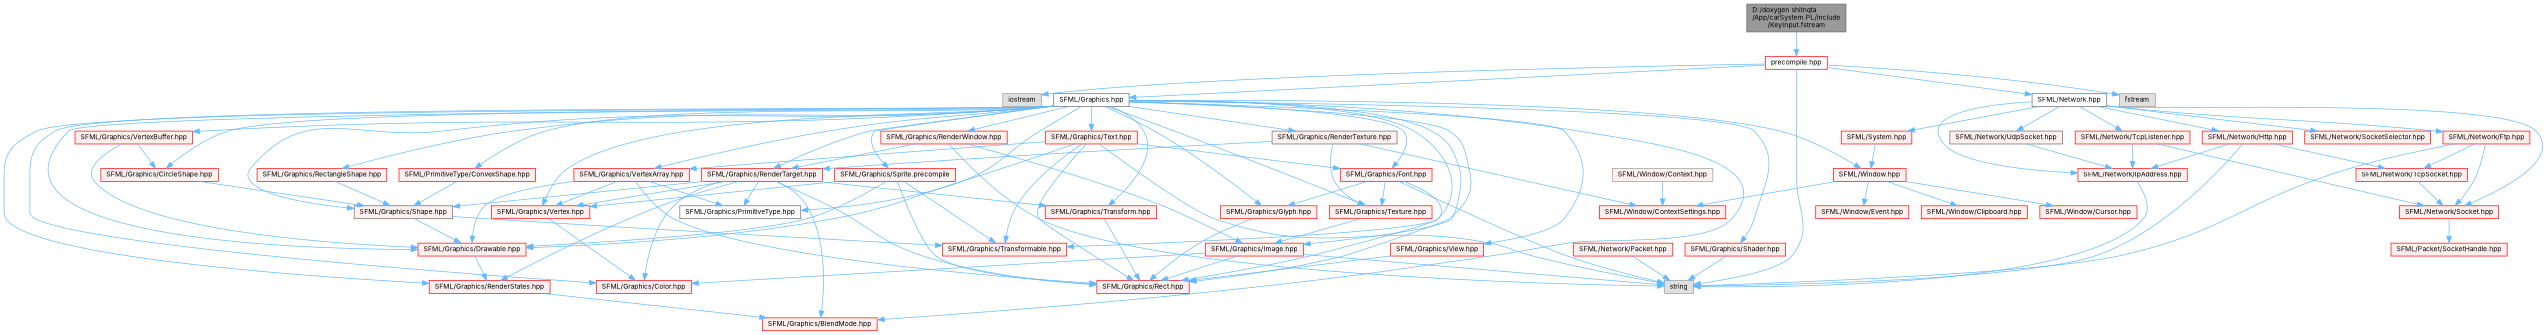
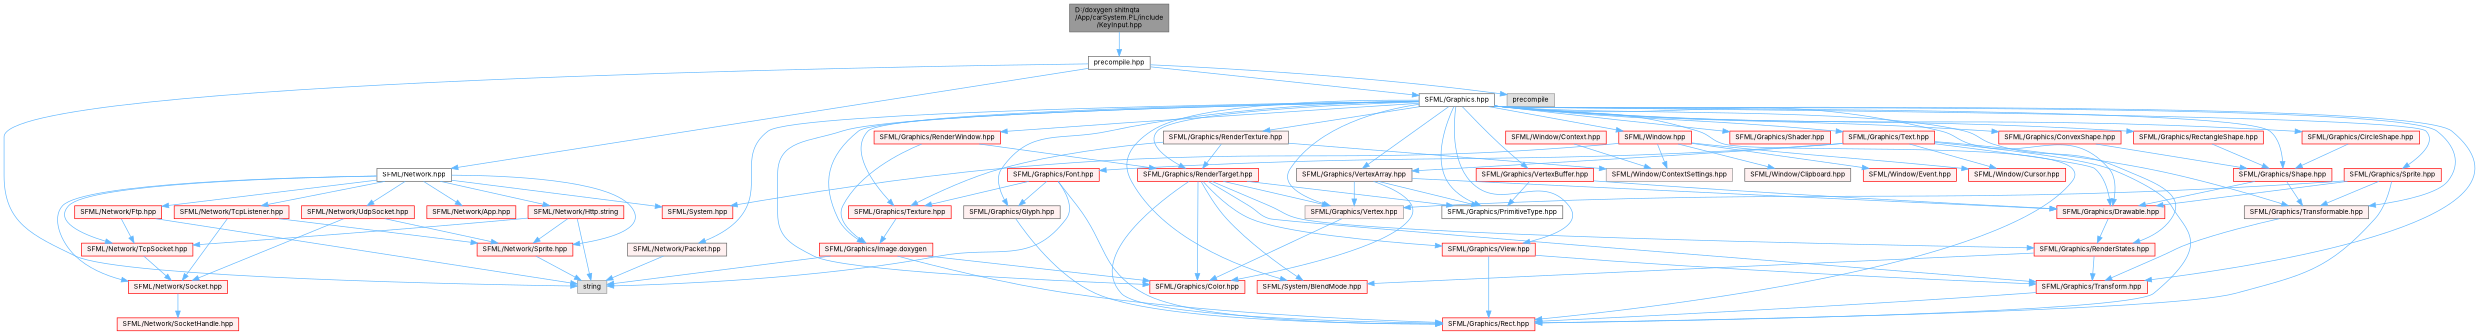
node "D:/doxygen shitnqta /App/carSystem.PL/include /KeyInput.fstream": label "D:/doxygen shitnqta /App/carSystem.PL/include /KeyInput.fstream" -> "D:/doxygen shitnqta /App/carSystem.PL/include /KeyInput.hpp"
node "precompile.hpp": color red -> grey40
node "iostream": removed
node "fstream": label "fstream" -> "precompile"
edge "SFML/Graphics.hpp" -> "SFML/Graphics/Font.hpp": now "SFML/Graphics.hpp" -> "SFML/Network/Packet.hpp"
node "SFML/Network/UdpSocket.hpp": color grey40 -> red
node "SFML/Network/Http.hpp": label "SFML/Network/Http.hpp" -> "SFML/Network/Http.string"
node "SFML/Network/SocketSelector.hpp": label "SFML/Network/SocketSelector.hpp" -> "SFML/Network/App.hpp"
edge "SFML/Graphics/VertexBuffer.hpp" -> "SFML/Graphics/CircleShape.hpp": now "SFML/Graphics/VertexBuffer.hpp" -> "SFML/Graphics/PrimitiveType.hpp"
edge "SFML/System.hpp" -> "SFML/Window.hpp": reversed
edge "SFML/Network/Ftp.hpp" -> "SFML/Network/Socket.hpp": now "SFML/Network/UdpSocket.hpp" -> "SFML/Network/Socket.hpp"
node "SFML/PrimitiveType/ConvexShape.hpp": label "SFML/PrimitiveType/ConvexShape.hpp" -> "SFML/Graphics/ConvexShape.hpp"
node "SFML/Graphics/VertexArray.hpp": color red -> grey40
node "SFML/Graphics/Sprite.precompile": label "SFML/Graphics/Sprite.precompile" -> "SFML/Graphics/Sprite.hpp"
node "SFML/Window/Context.hpp": color grey60 -> red
node "SFML/Network/IpAddress.hpp": label "SFML/Network/IpAddress.hpp" -> "SFML/Network/Sprite.hpp"
edge "SFML/Network.hpp" -> "SFML/Network/TcpSocket.hpp": added
edge "SFML/Graphics/RenderTarget.hpp" -> "SFML/Graphics/Shape.hpp": now "SFML/Graphics/RenderTarget.hpp" -> "SFML/Graphics/View.hpp"
node "SFML/Graphics/Shape.hpp": color grey40 -> red
node "SFML/Graphics/Vertex.hpp": color red -> grey60
node "SFML/Graphics/Glyph.hpp": color red -> grey40
node "SFML/Window/ContextSettings.hpp": color red -> grey60
node "SFML/Window/Clipboard.hpp": color red -> grey40
edge "SFML/Graphics/Text.hpp" -> "string": now "SFML/Graphics/Text.hpp" -> "SFML/Window/Cursor.hpp"
edge "SFML/Graphics/Transformable.hpp" -> "SFML/Graphics/Transform.hpp": added
node "SFML/Graphics/Transformable.hpp": color red -> grey40
node "SFML/Graphics/Image.hpp": label "SFML/Graphics/Image.hpp" -> "SFML/Graphics/Image.doxygen"
node "SFML/Network/Packet.hpp": color red -> grey40
node "SFML/Packet/SocketHandle.hpp": label "SFML/Packet/SocketHandle.hpp" -> "SFML/Network/SocketHandle.hpp"
edge "SFML/Graphics/VertexArray.hpp" -> "SFML/Graphics/Rect.hpp": now "SFML/Graphics/VertexArray.hpp" -> "SFML/Graphics/Color.hpp"
edge "SFML/Graphics/RenderWindow.hpp" -> "string": removed
edge "SFML/Graphics/RenderStates.hpp" -> "SFML/Graphics/Transform.hpp": added
edge "SFML/Graphics/Shader.hpp" -> "string": removed
edge "SFML/Graphics/View.hpp" -> "SFML/Graphics/Transform.hpp": added
node "SFML/Graphics/BlendMode.hpp": label "SFML/Graphics/BlendMode.hpp" -> "SFML/System/BlendMode.hpp"
